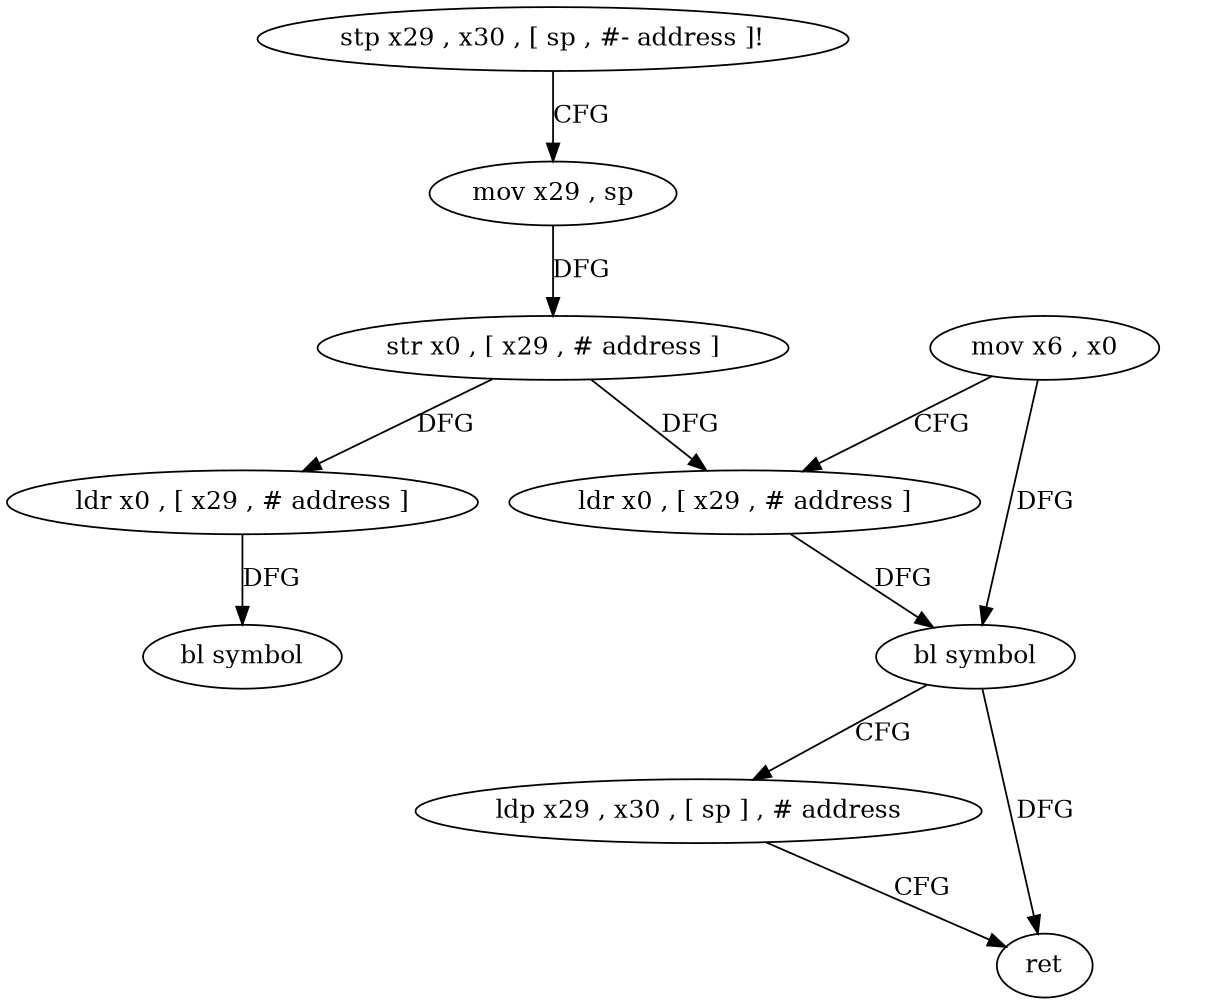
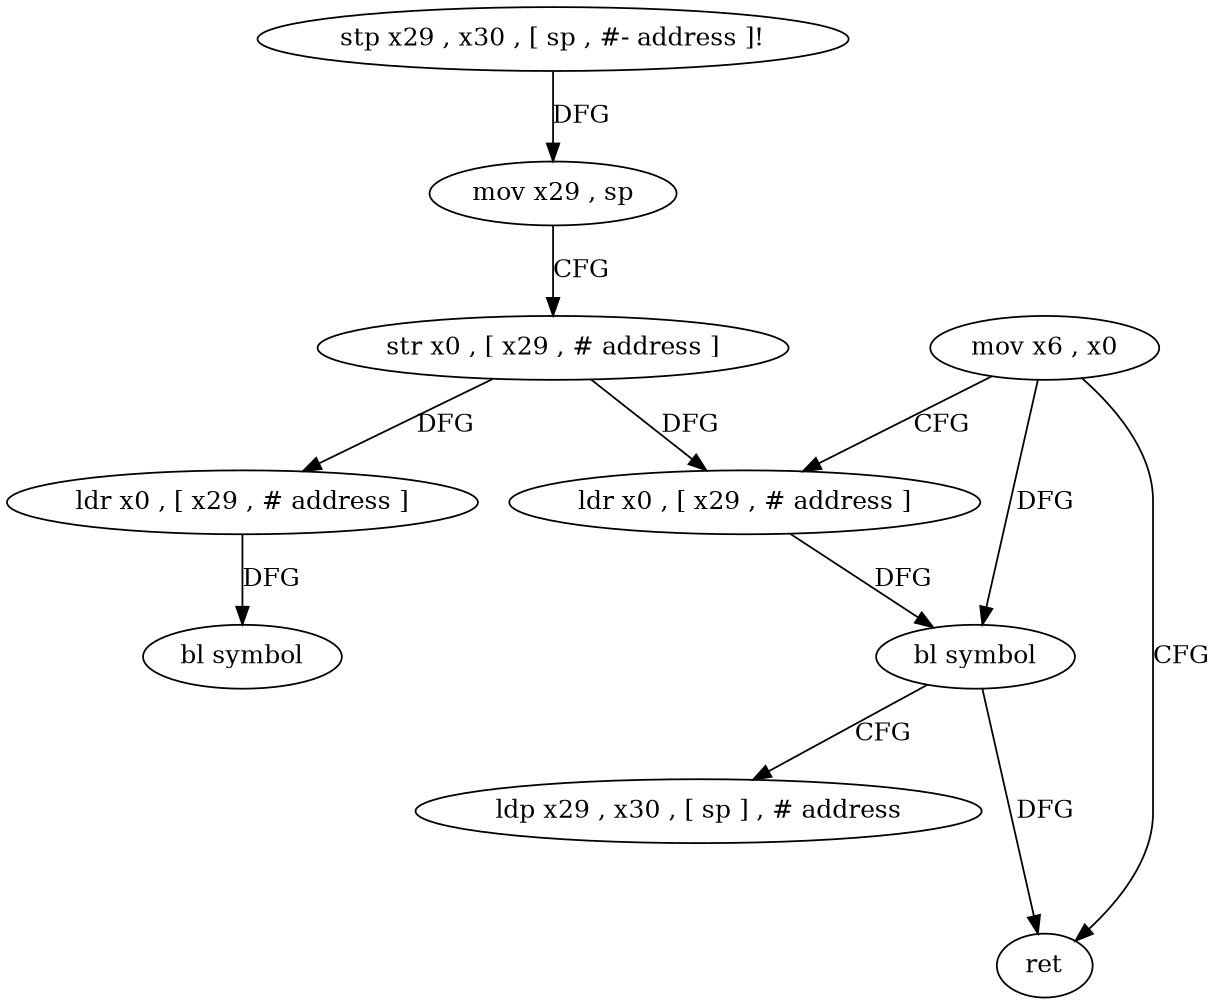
edge "stp x29 , x30 , [ sp , #- address ]!" -> "mov x29 , sp": label "CFG" -> "DFG"
edge "mov x29 , sp" -> "str x0 , [ x29 , # address ]": label "DFG" -> "CFG"
edge "ldp x29 , x30 , [ sp ] , # address" -> "ret": now "mov x6 , x0" -> "ret"
